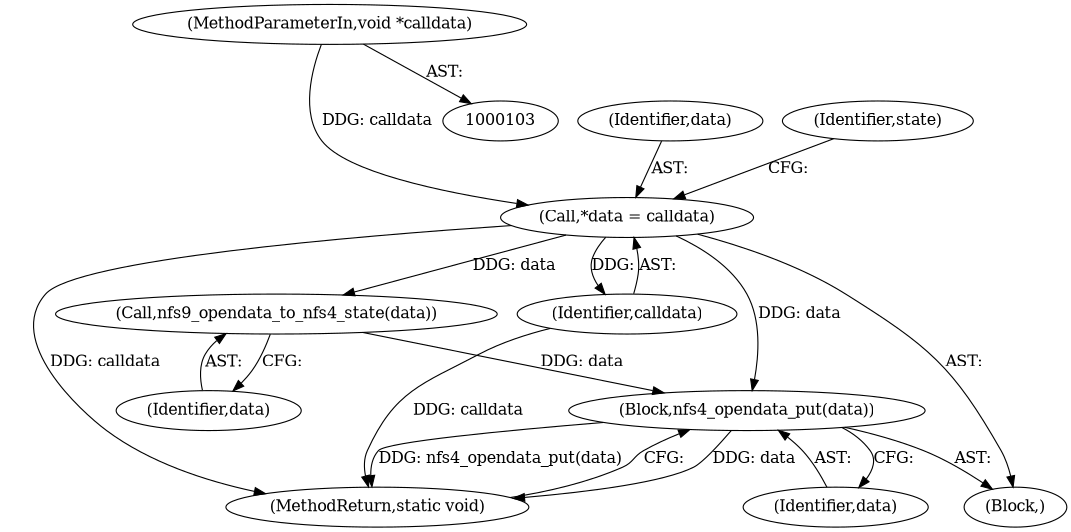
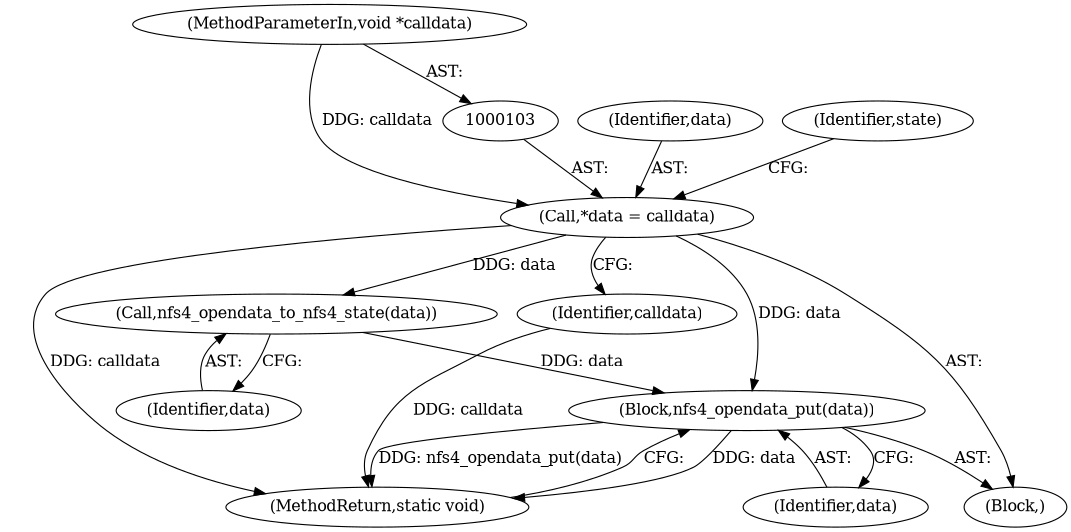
edge "(Call,*data = calldata)" -> "(Identifier,calldata)": label "DDG: " -> "CFG: "
edge "(Identifier,calldata)" -> "(Call,*data = calldata)": now "1000103" -> "(Call,*data = calldata)"
node "(Call,nfs9_opendata_to_nfs4_state(data))": label "(Call,nfs9_opendata_to_nfs4_state(data))" -> "(Call,nfs4_opendata_to_nfs4_state(data))"
